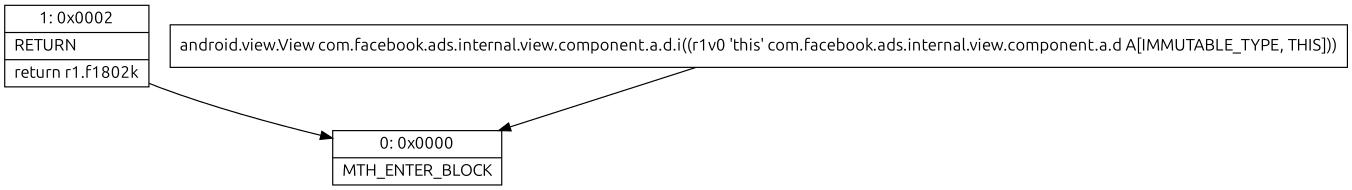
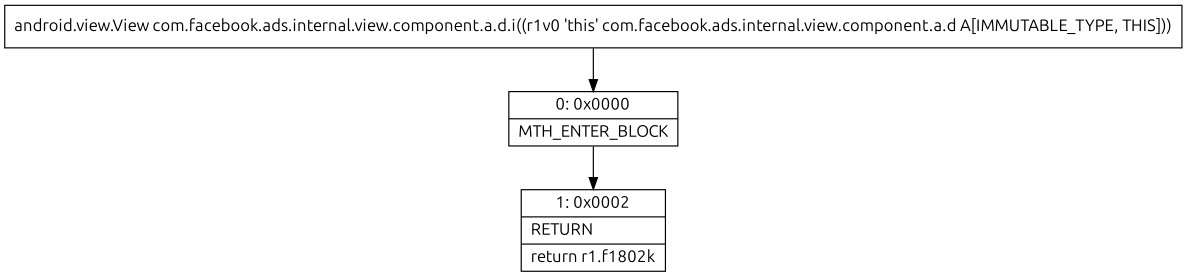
edge "1: 0x0002" -> "0: 0x0000": reversed
